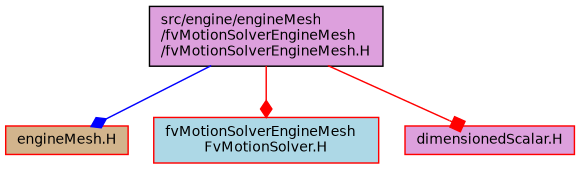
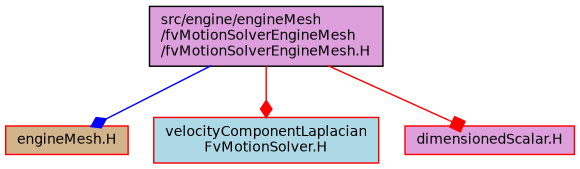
node "fvMotionSolverEngineMesh FvMotionSolver.H": label "fvMotionSolverEngineMesh FvMotionSolver.H" -> "velocityComponentLaplacian FvMotionSolver.H"
